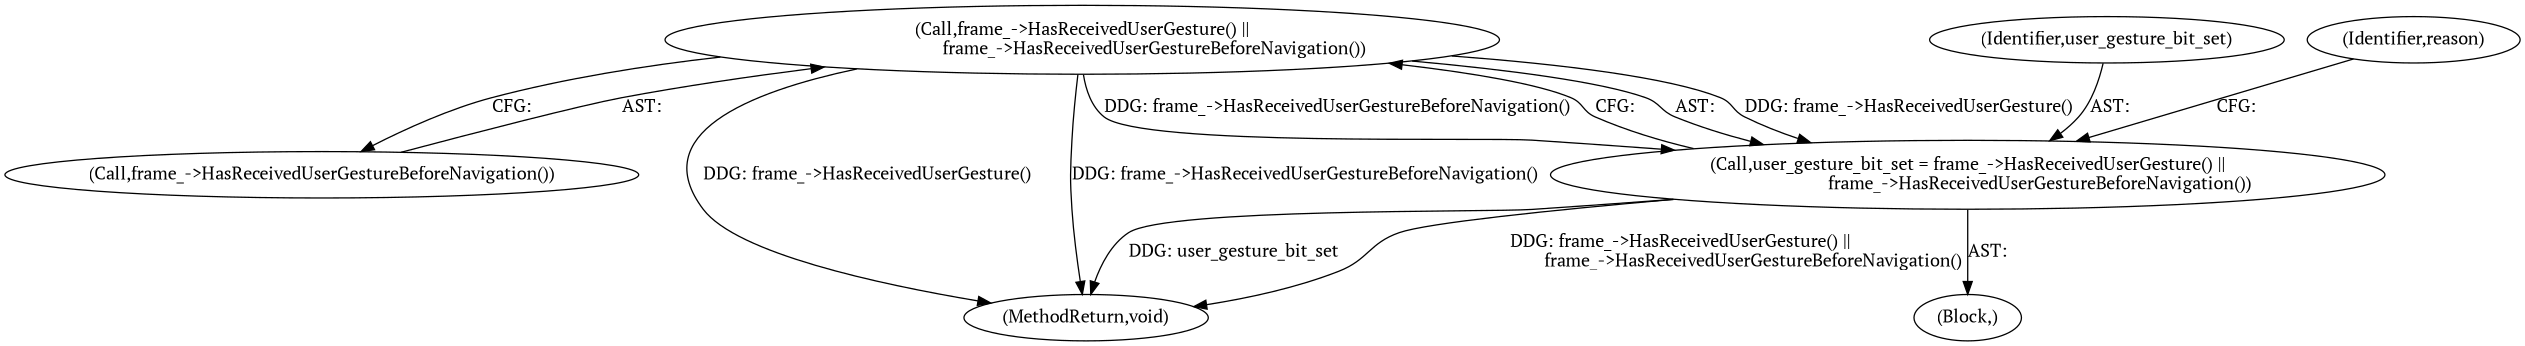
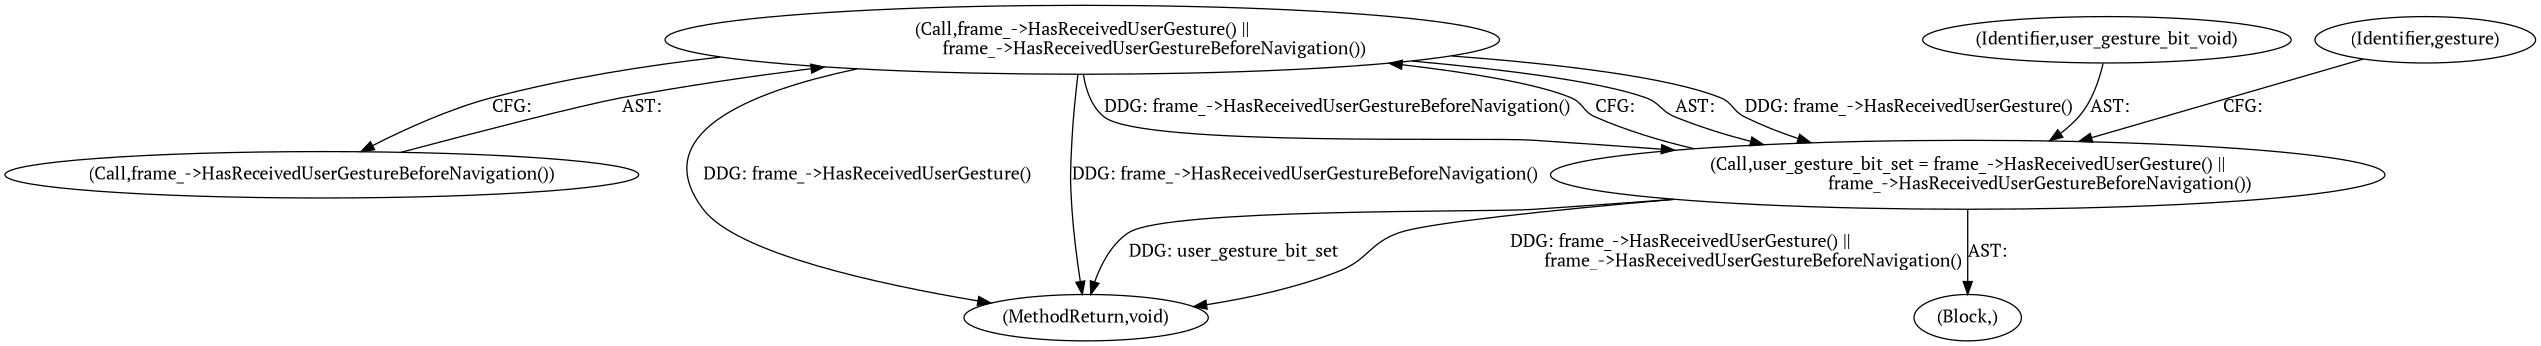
node "(Identifier,user_gesture_bit_set)": label "(Identifier,user_gesture_bit_set)" -> "(Identifier,user_gesture_bit_void)"
node "(Identifier,reason)": label "(Identifier,reason)" -> "(Identifier,gesture)"
